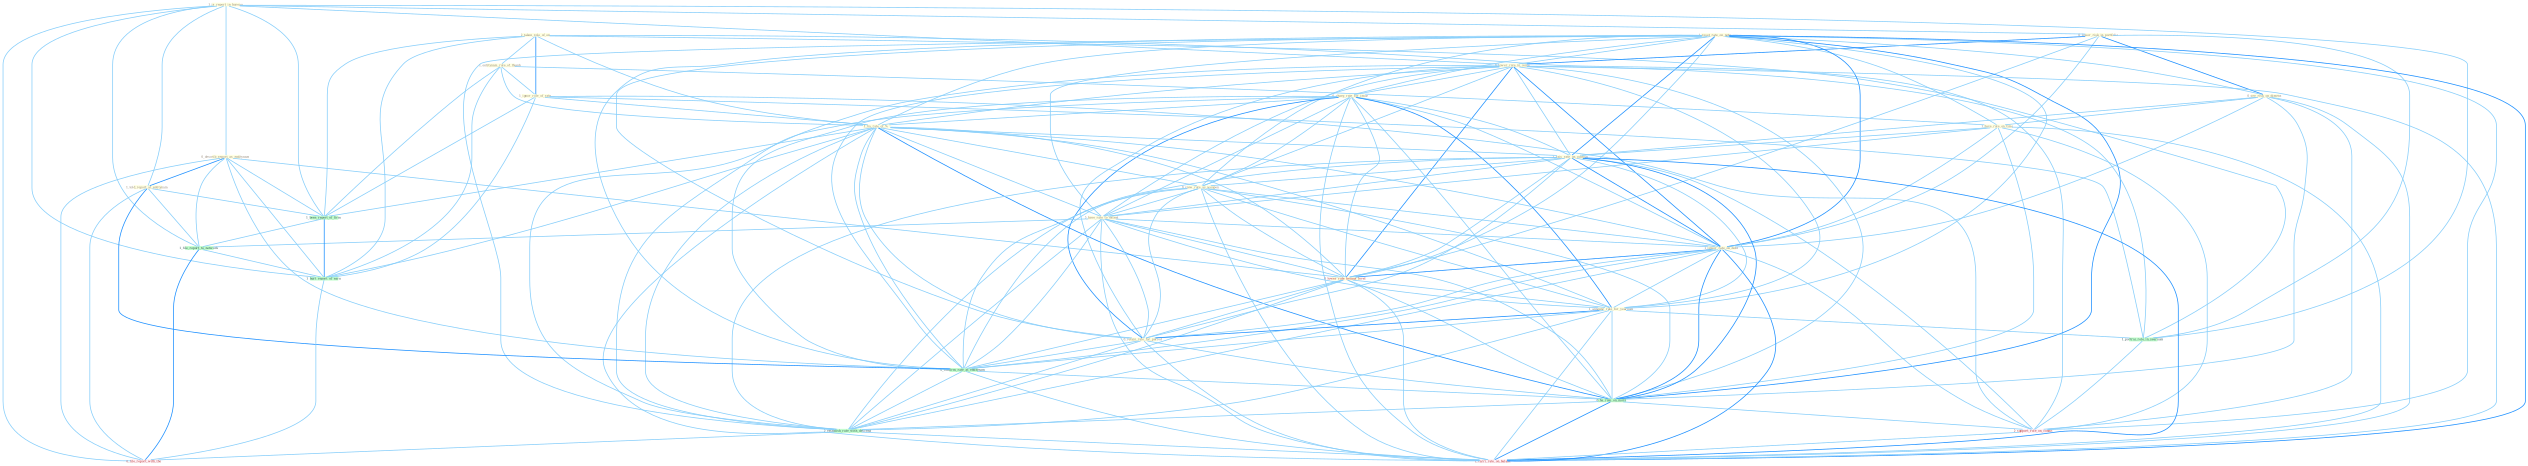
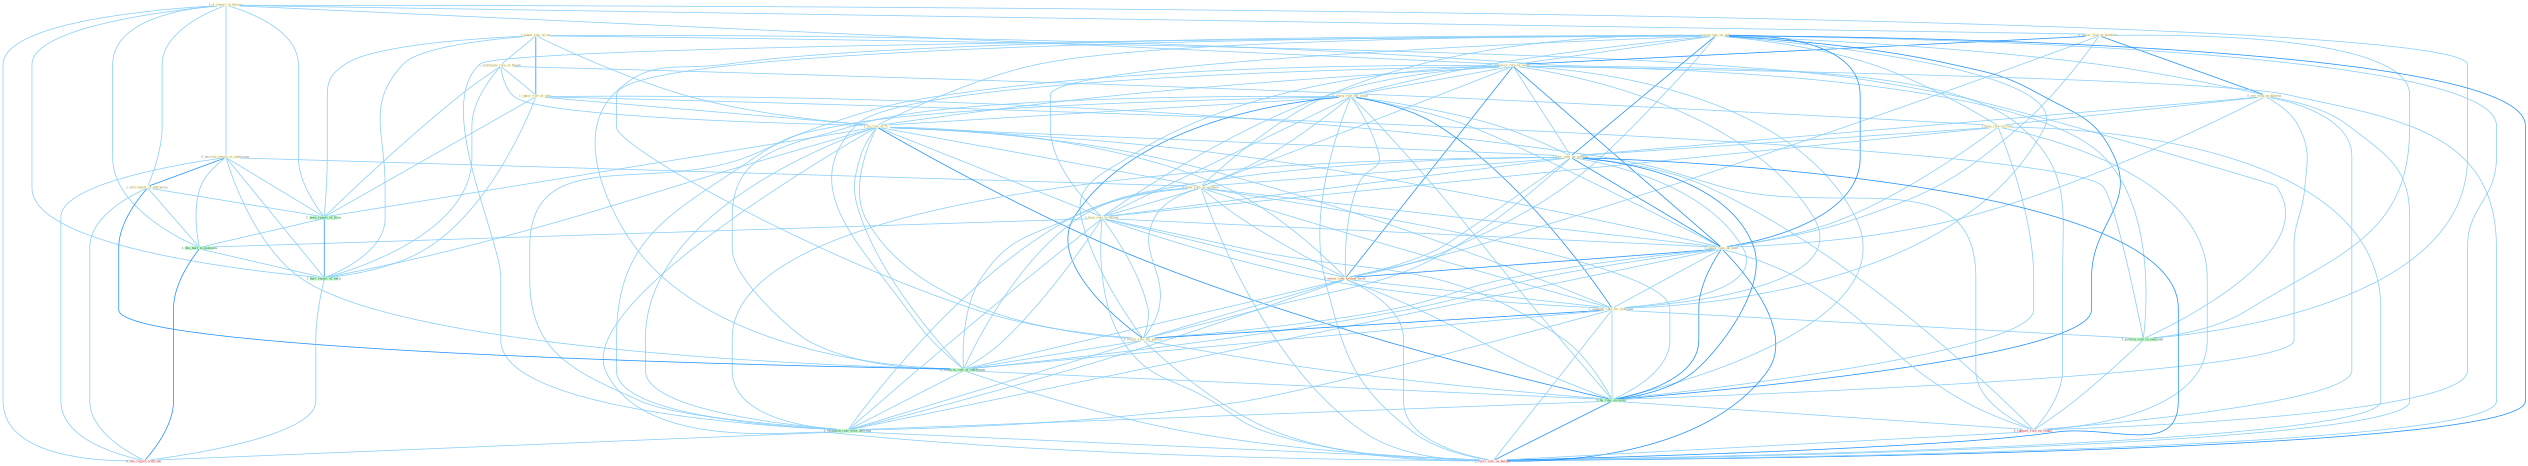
edge "0_describ_report_as_entitynam" -- "0_lower_rate_becaus_level": now "0_describ_report_as_entitynam" -- "0_view_rate_as_weapon"
node "1_file_report_to_network": label "1_file_report_to_network" -> "1_file_hurt_to_network"
